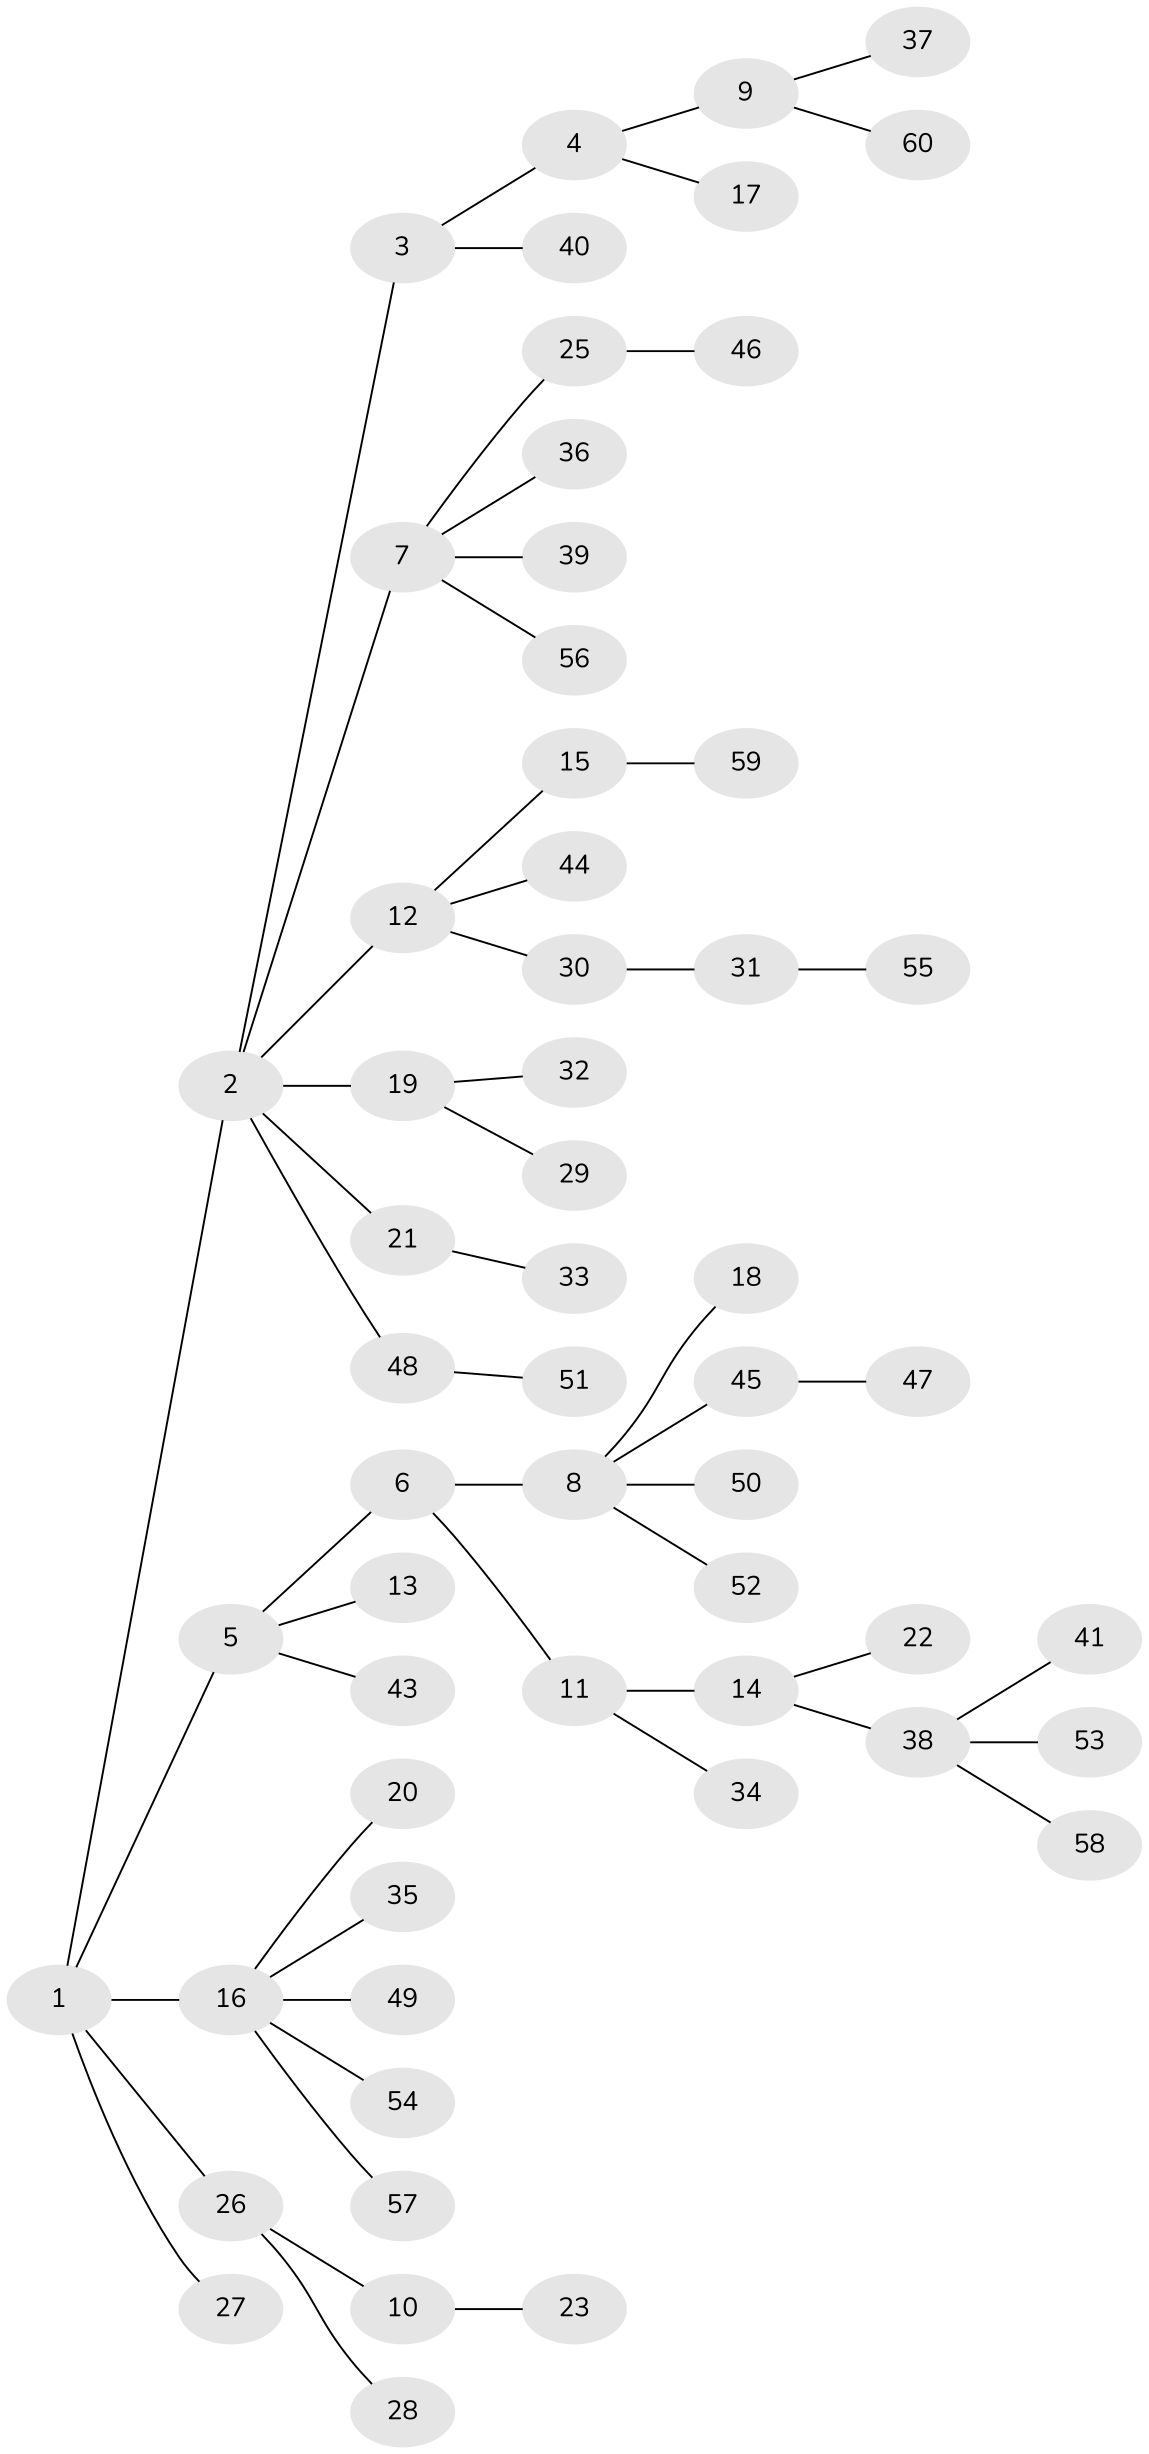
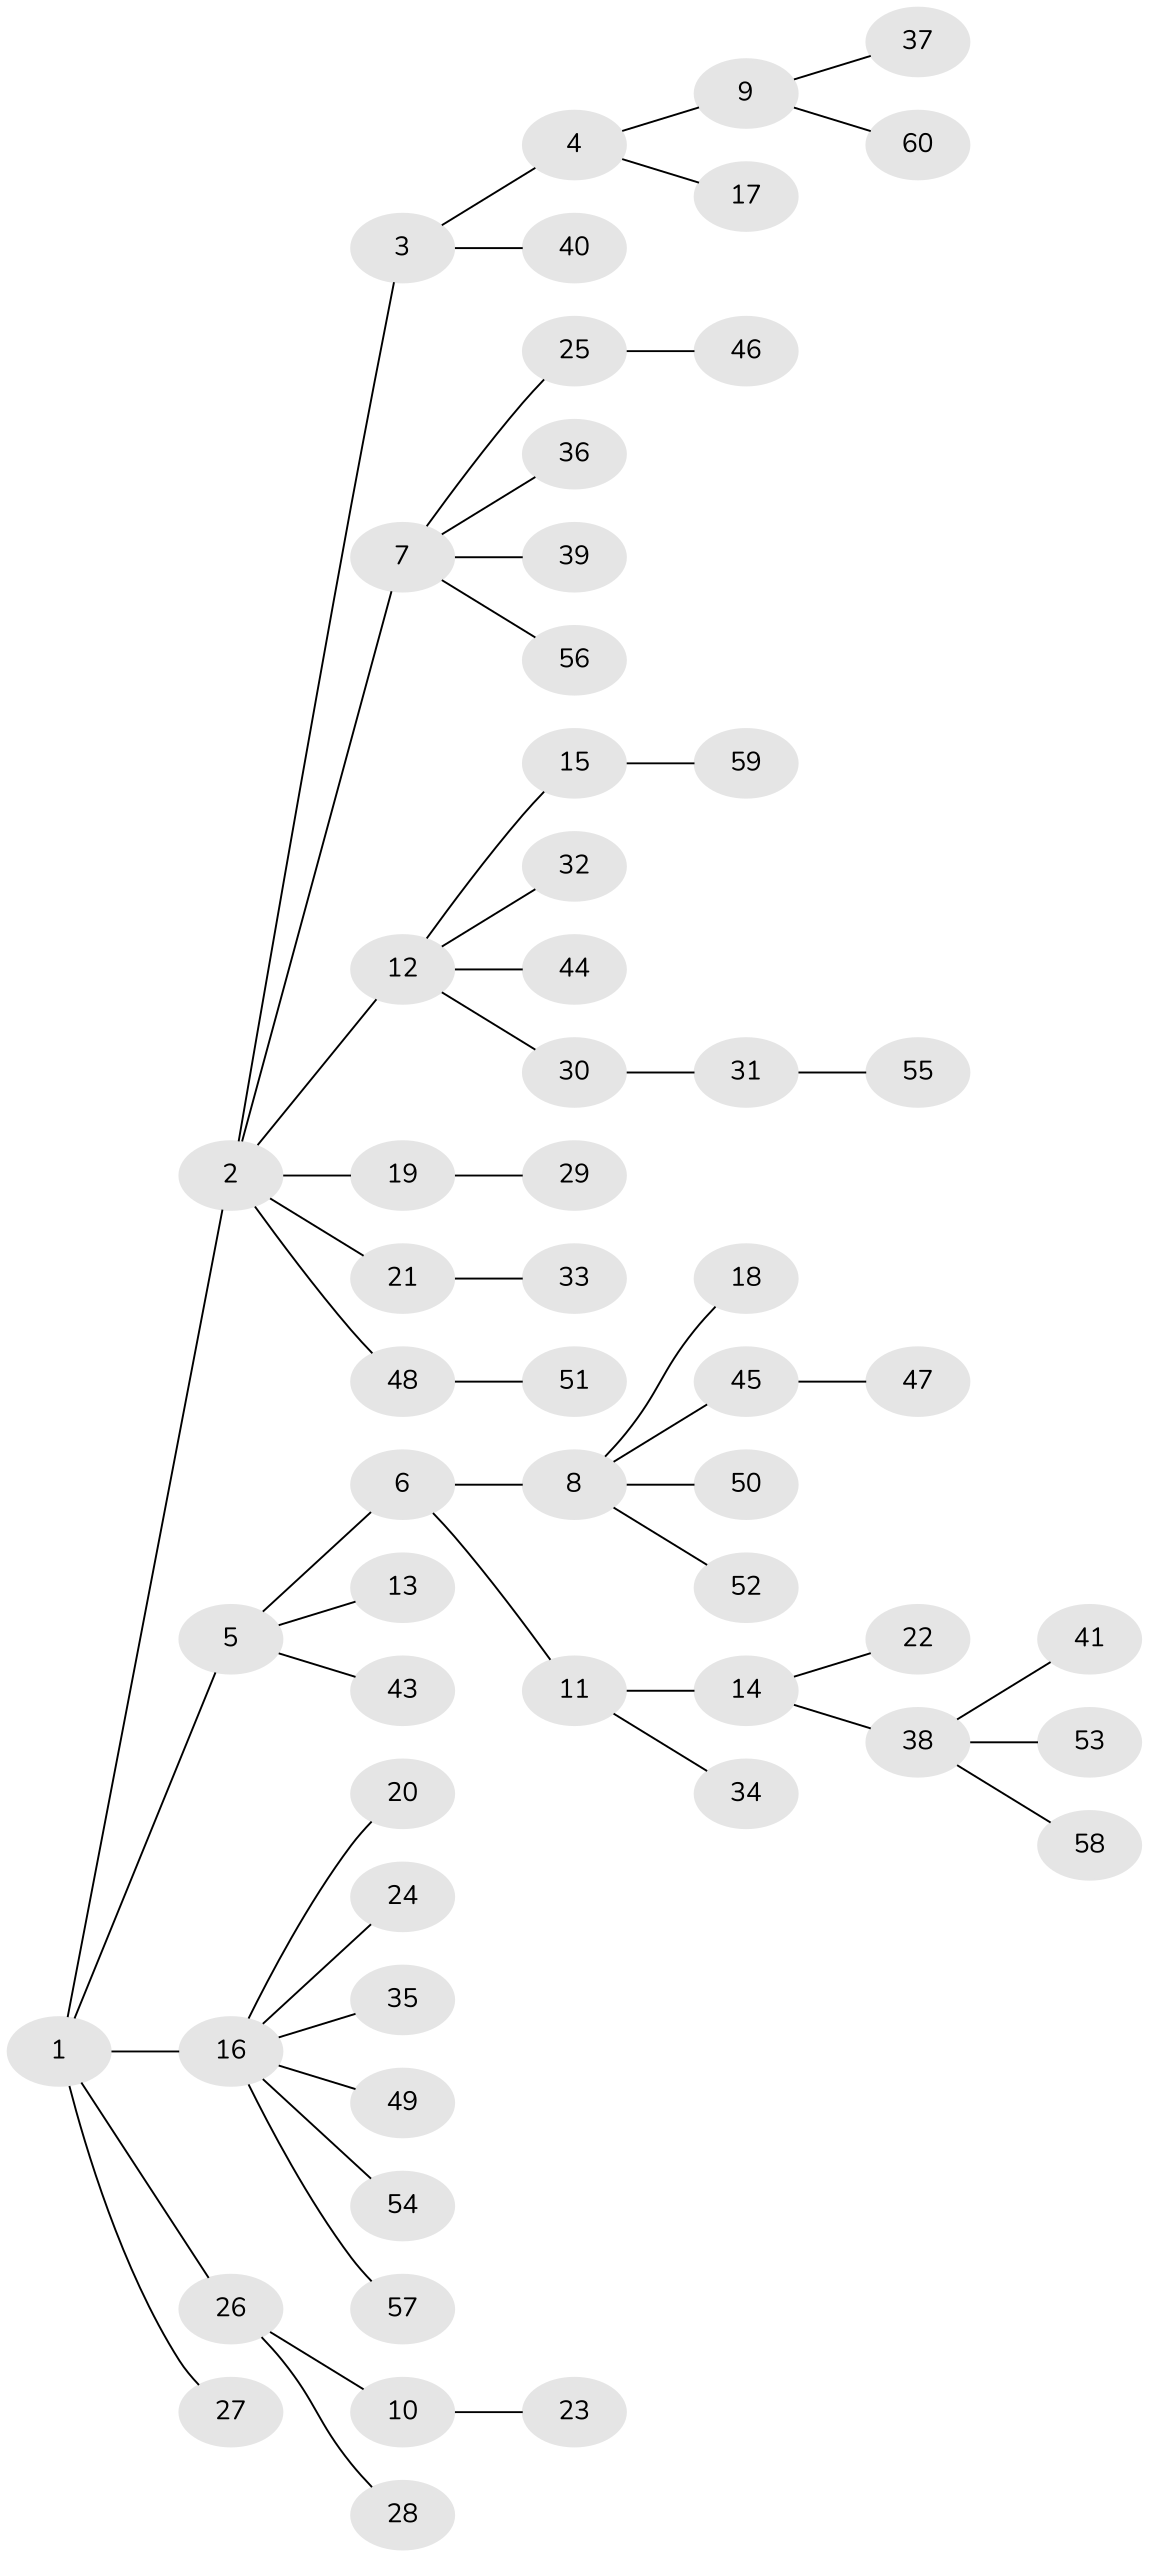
edge "32" -- "19": now "32" -- "12"
node "24": added
